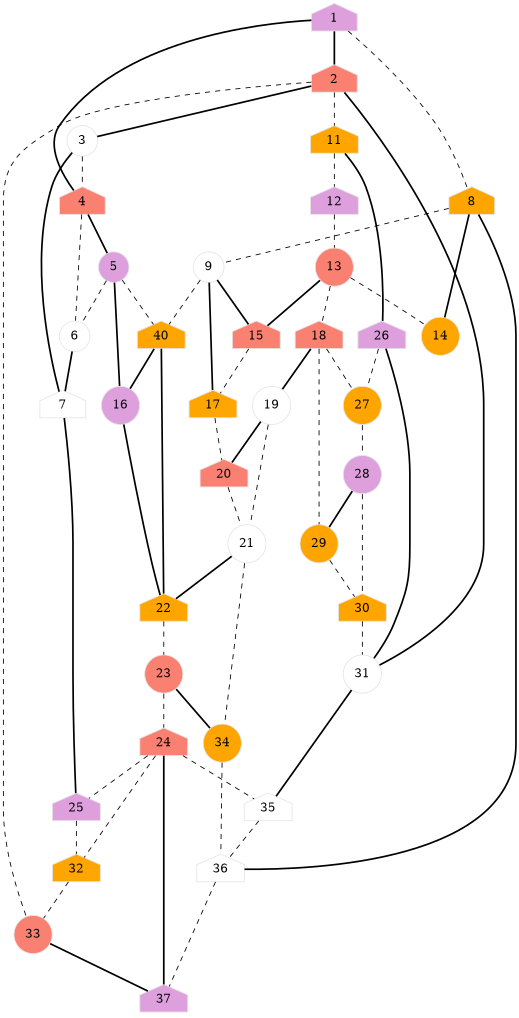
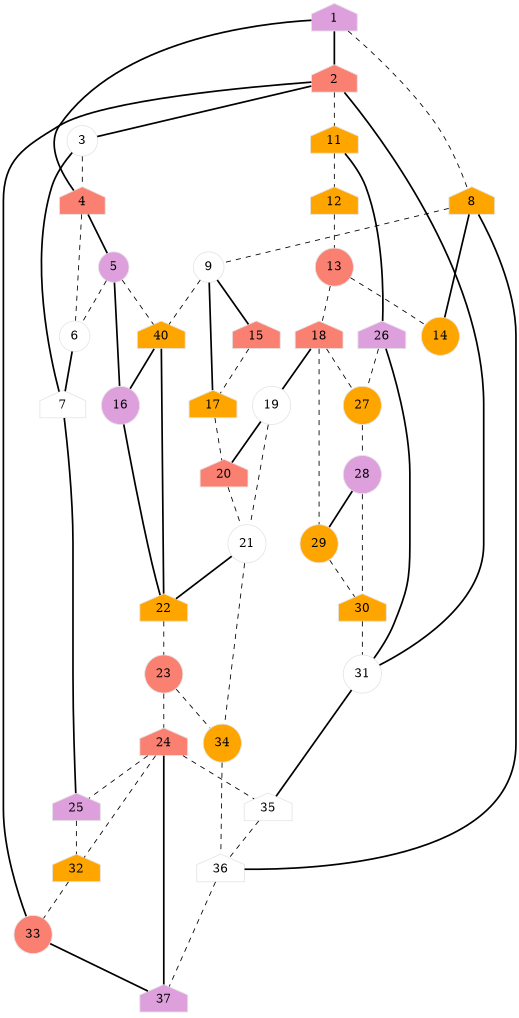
node "12": fillcolor plum -> orange
edge "13" -- "15": removed
edge "2" -- "33": style dashed -> bold
edge "23" -- "34": style bold -> dashed
